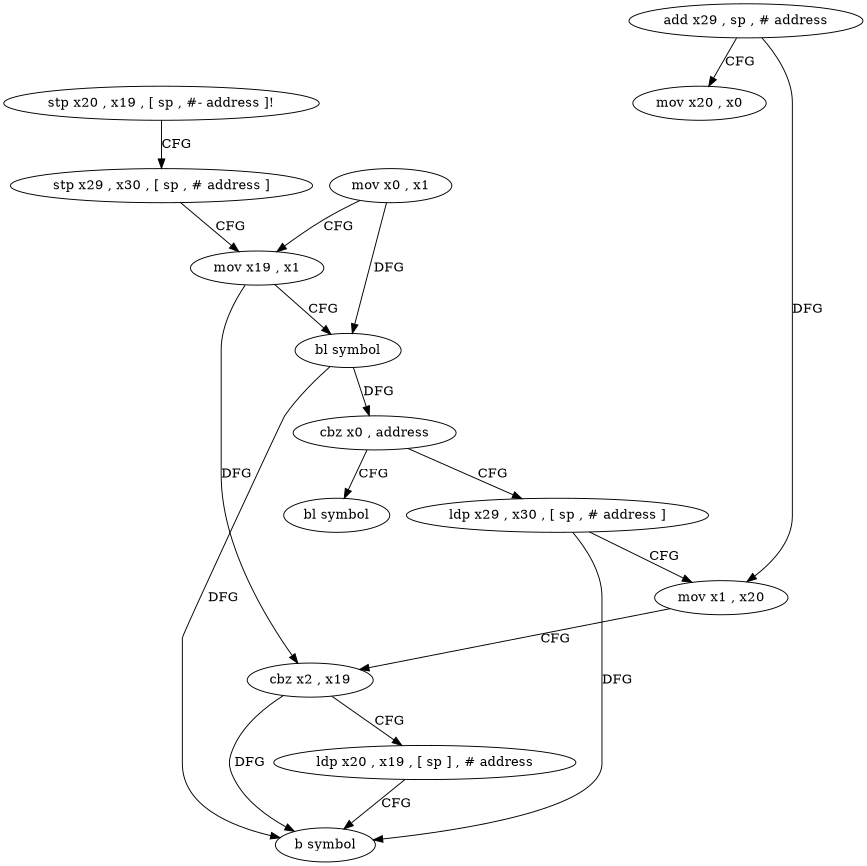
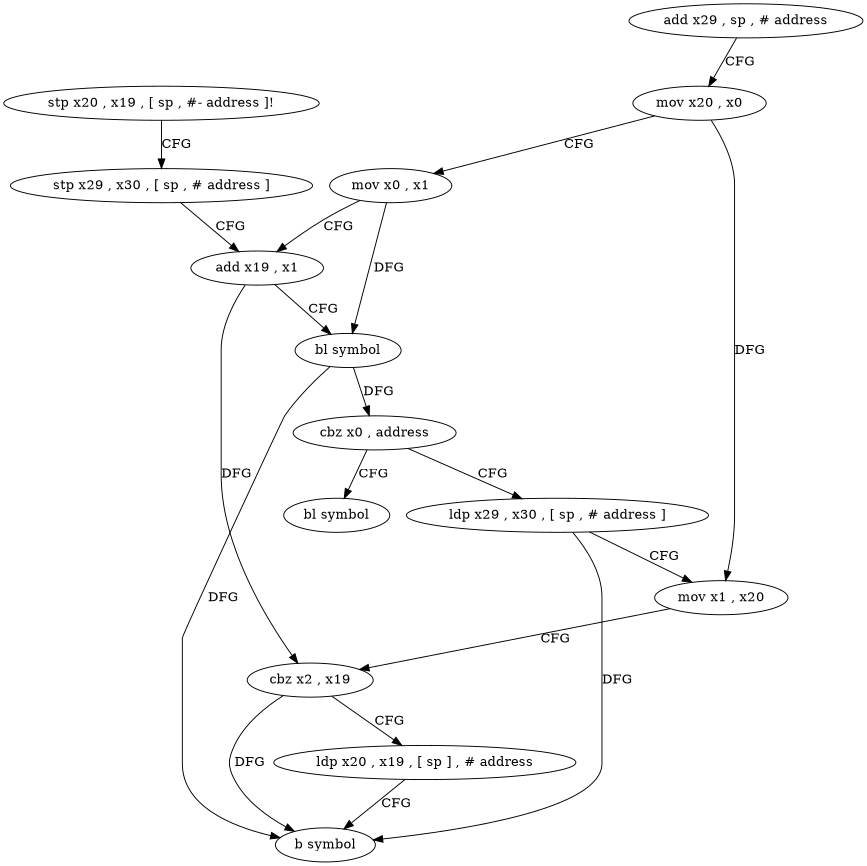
edge "mov x20 , x0" -> "mov x0 , x1": added, label "CFG"
node "mov x19 , x1": label "mov x19 , x1" -> "add x19 , x1"
edge "add x29 , sp , # address" -> "mov x1 , x20": now "mov x20 , x0" -> "mov x1 , x20"
